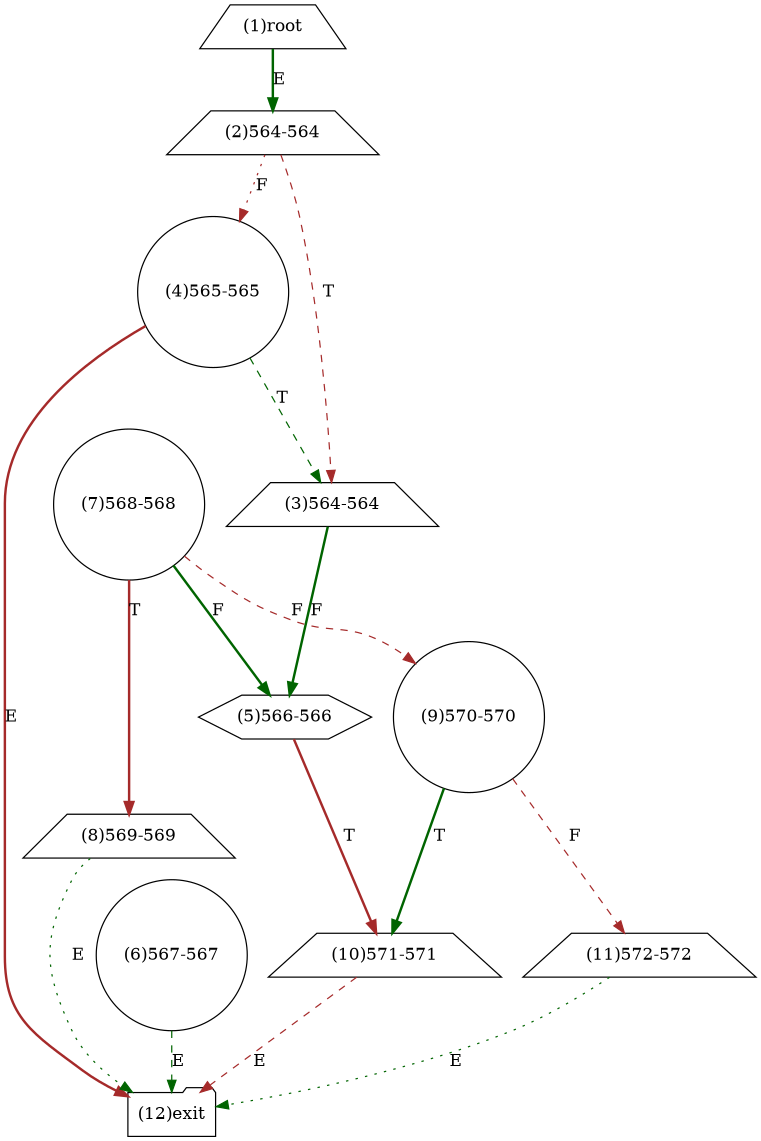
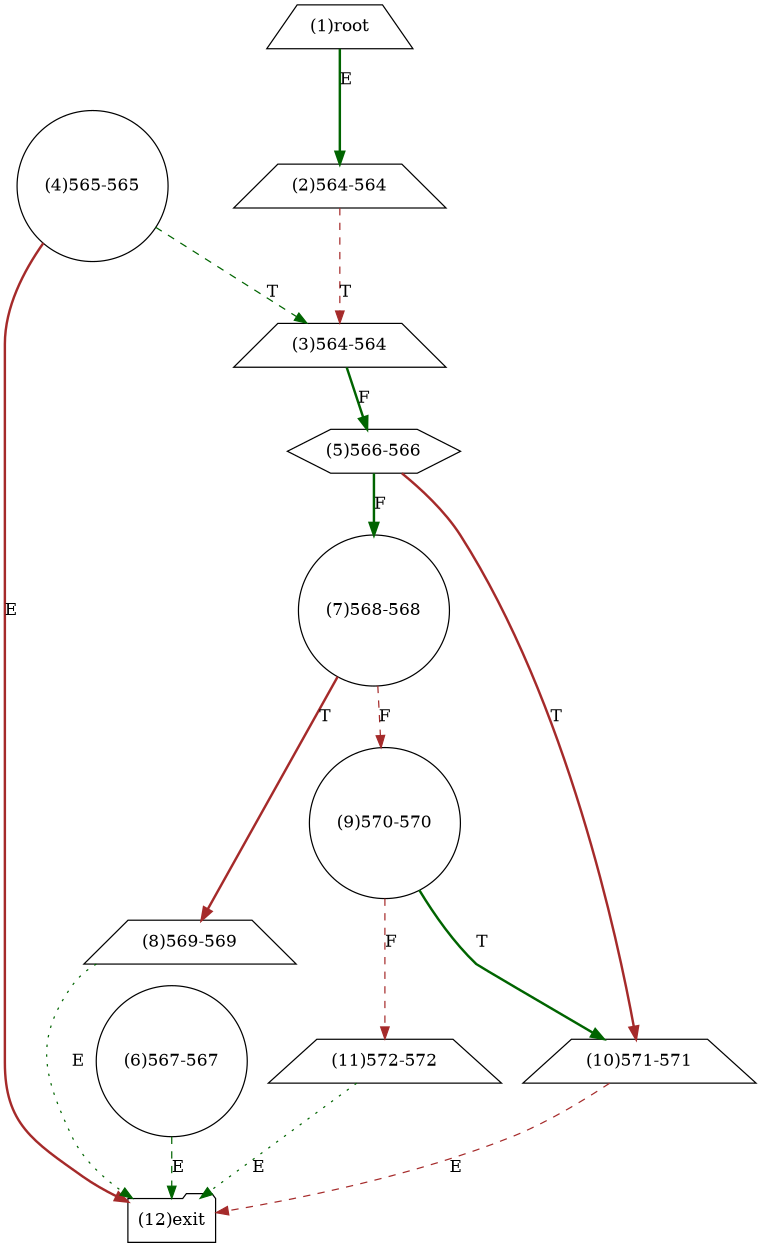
edge "(2)564-564" -> "(4)565-565": removed, label "F"
edge "(7)568-568" -> "(5)566-566": reversed
